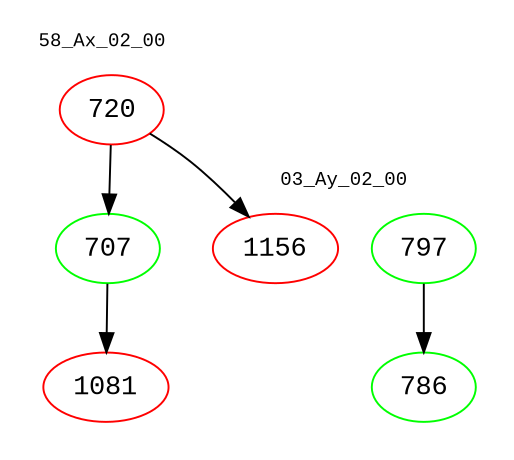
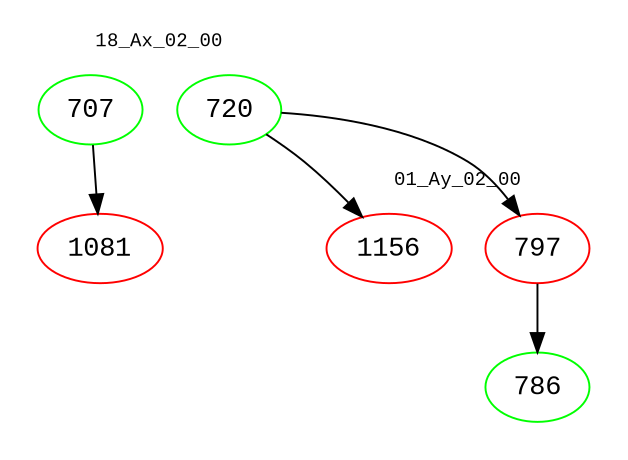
cluster "58_Ax_02_00": label "58_Ax_02_00" -> "18_Ax_02_00"
node "720": color red -> green
edge "720" -> "707": now "720" -> "797"
cluster "03_Ay_02_00": label "03_Ay_02_00" -> "01_Ay_02_00"
node "797": color green -> red
